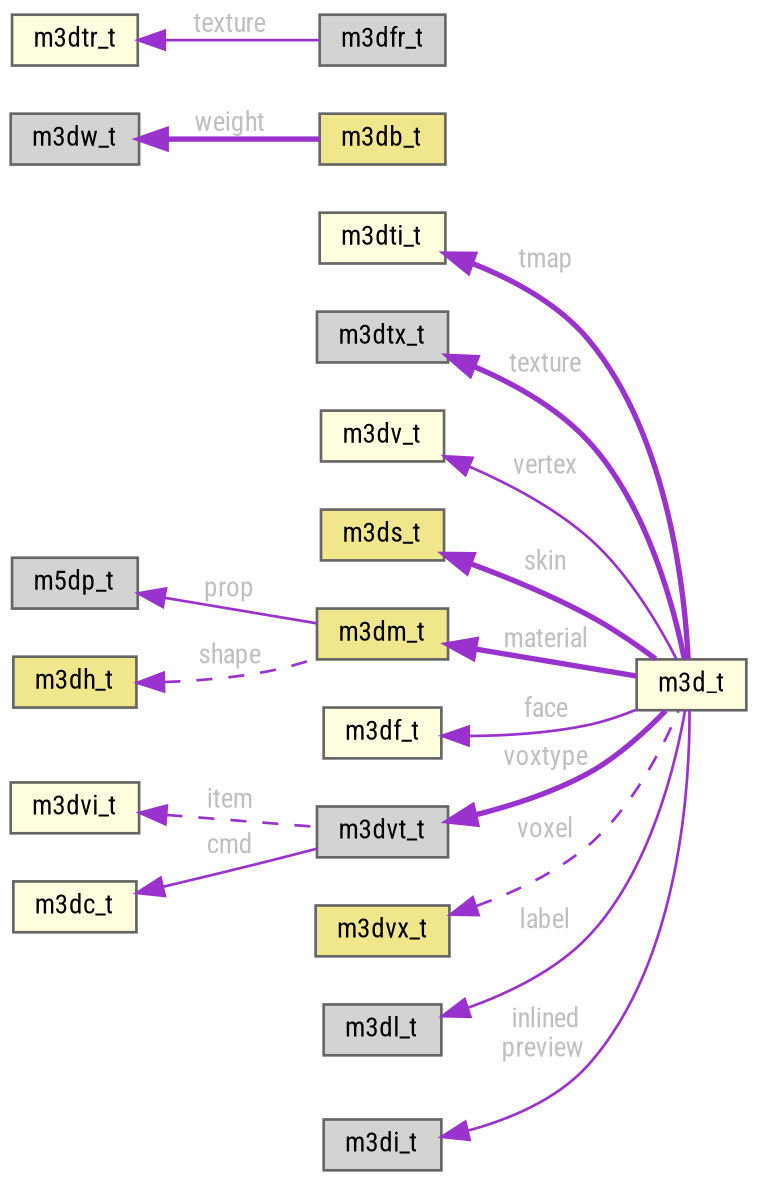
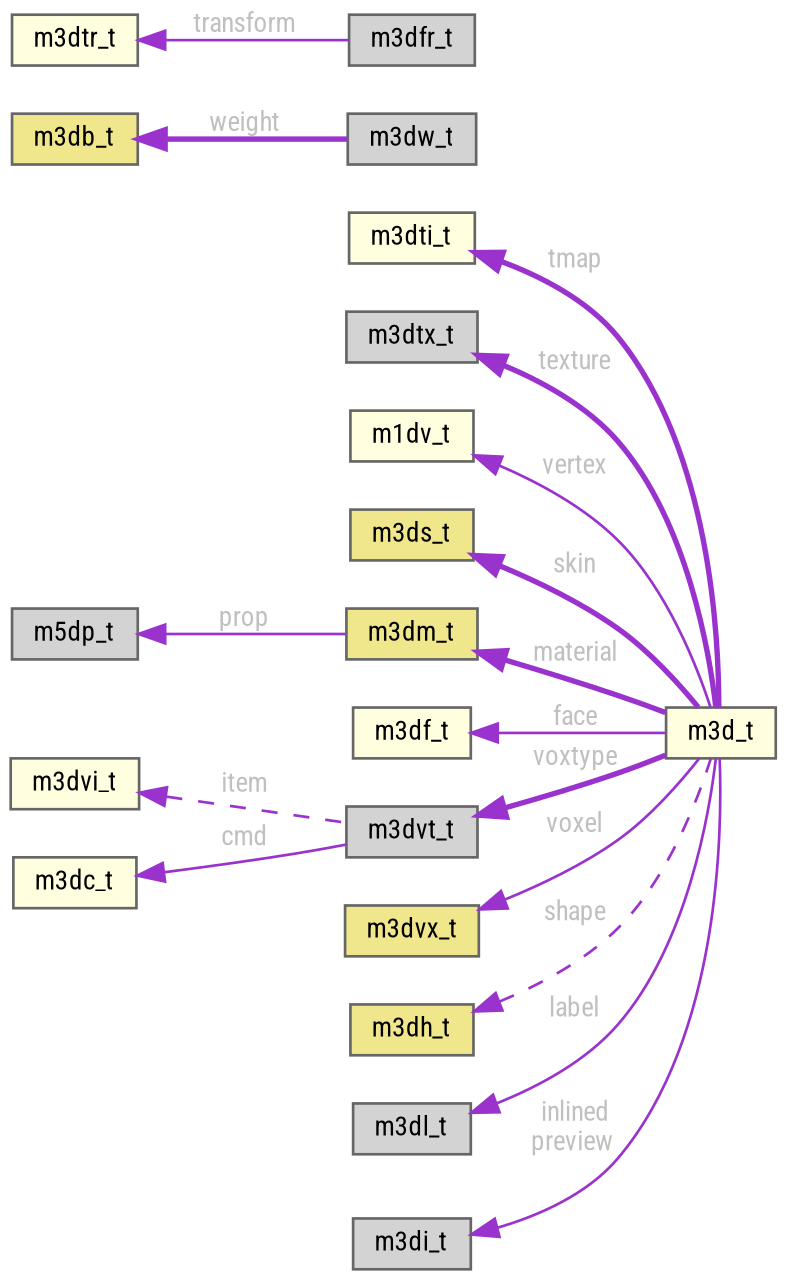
edge "m3dfr_t" -> "m3dtr_t": label " texture" -> " transform"
edge "m3db_t" -> "m3dw_t": reversed
node "m3dv_t": label "m3dv_t" -> "m1dv_t"
edge "m3dm_t" -> "m3dh_t": now "m3d_t" -> "m3dh_t"
edge "m3d_t" -> "m3dvx_t": style dashed -> solid
